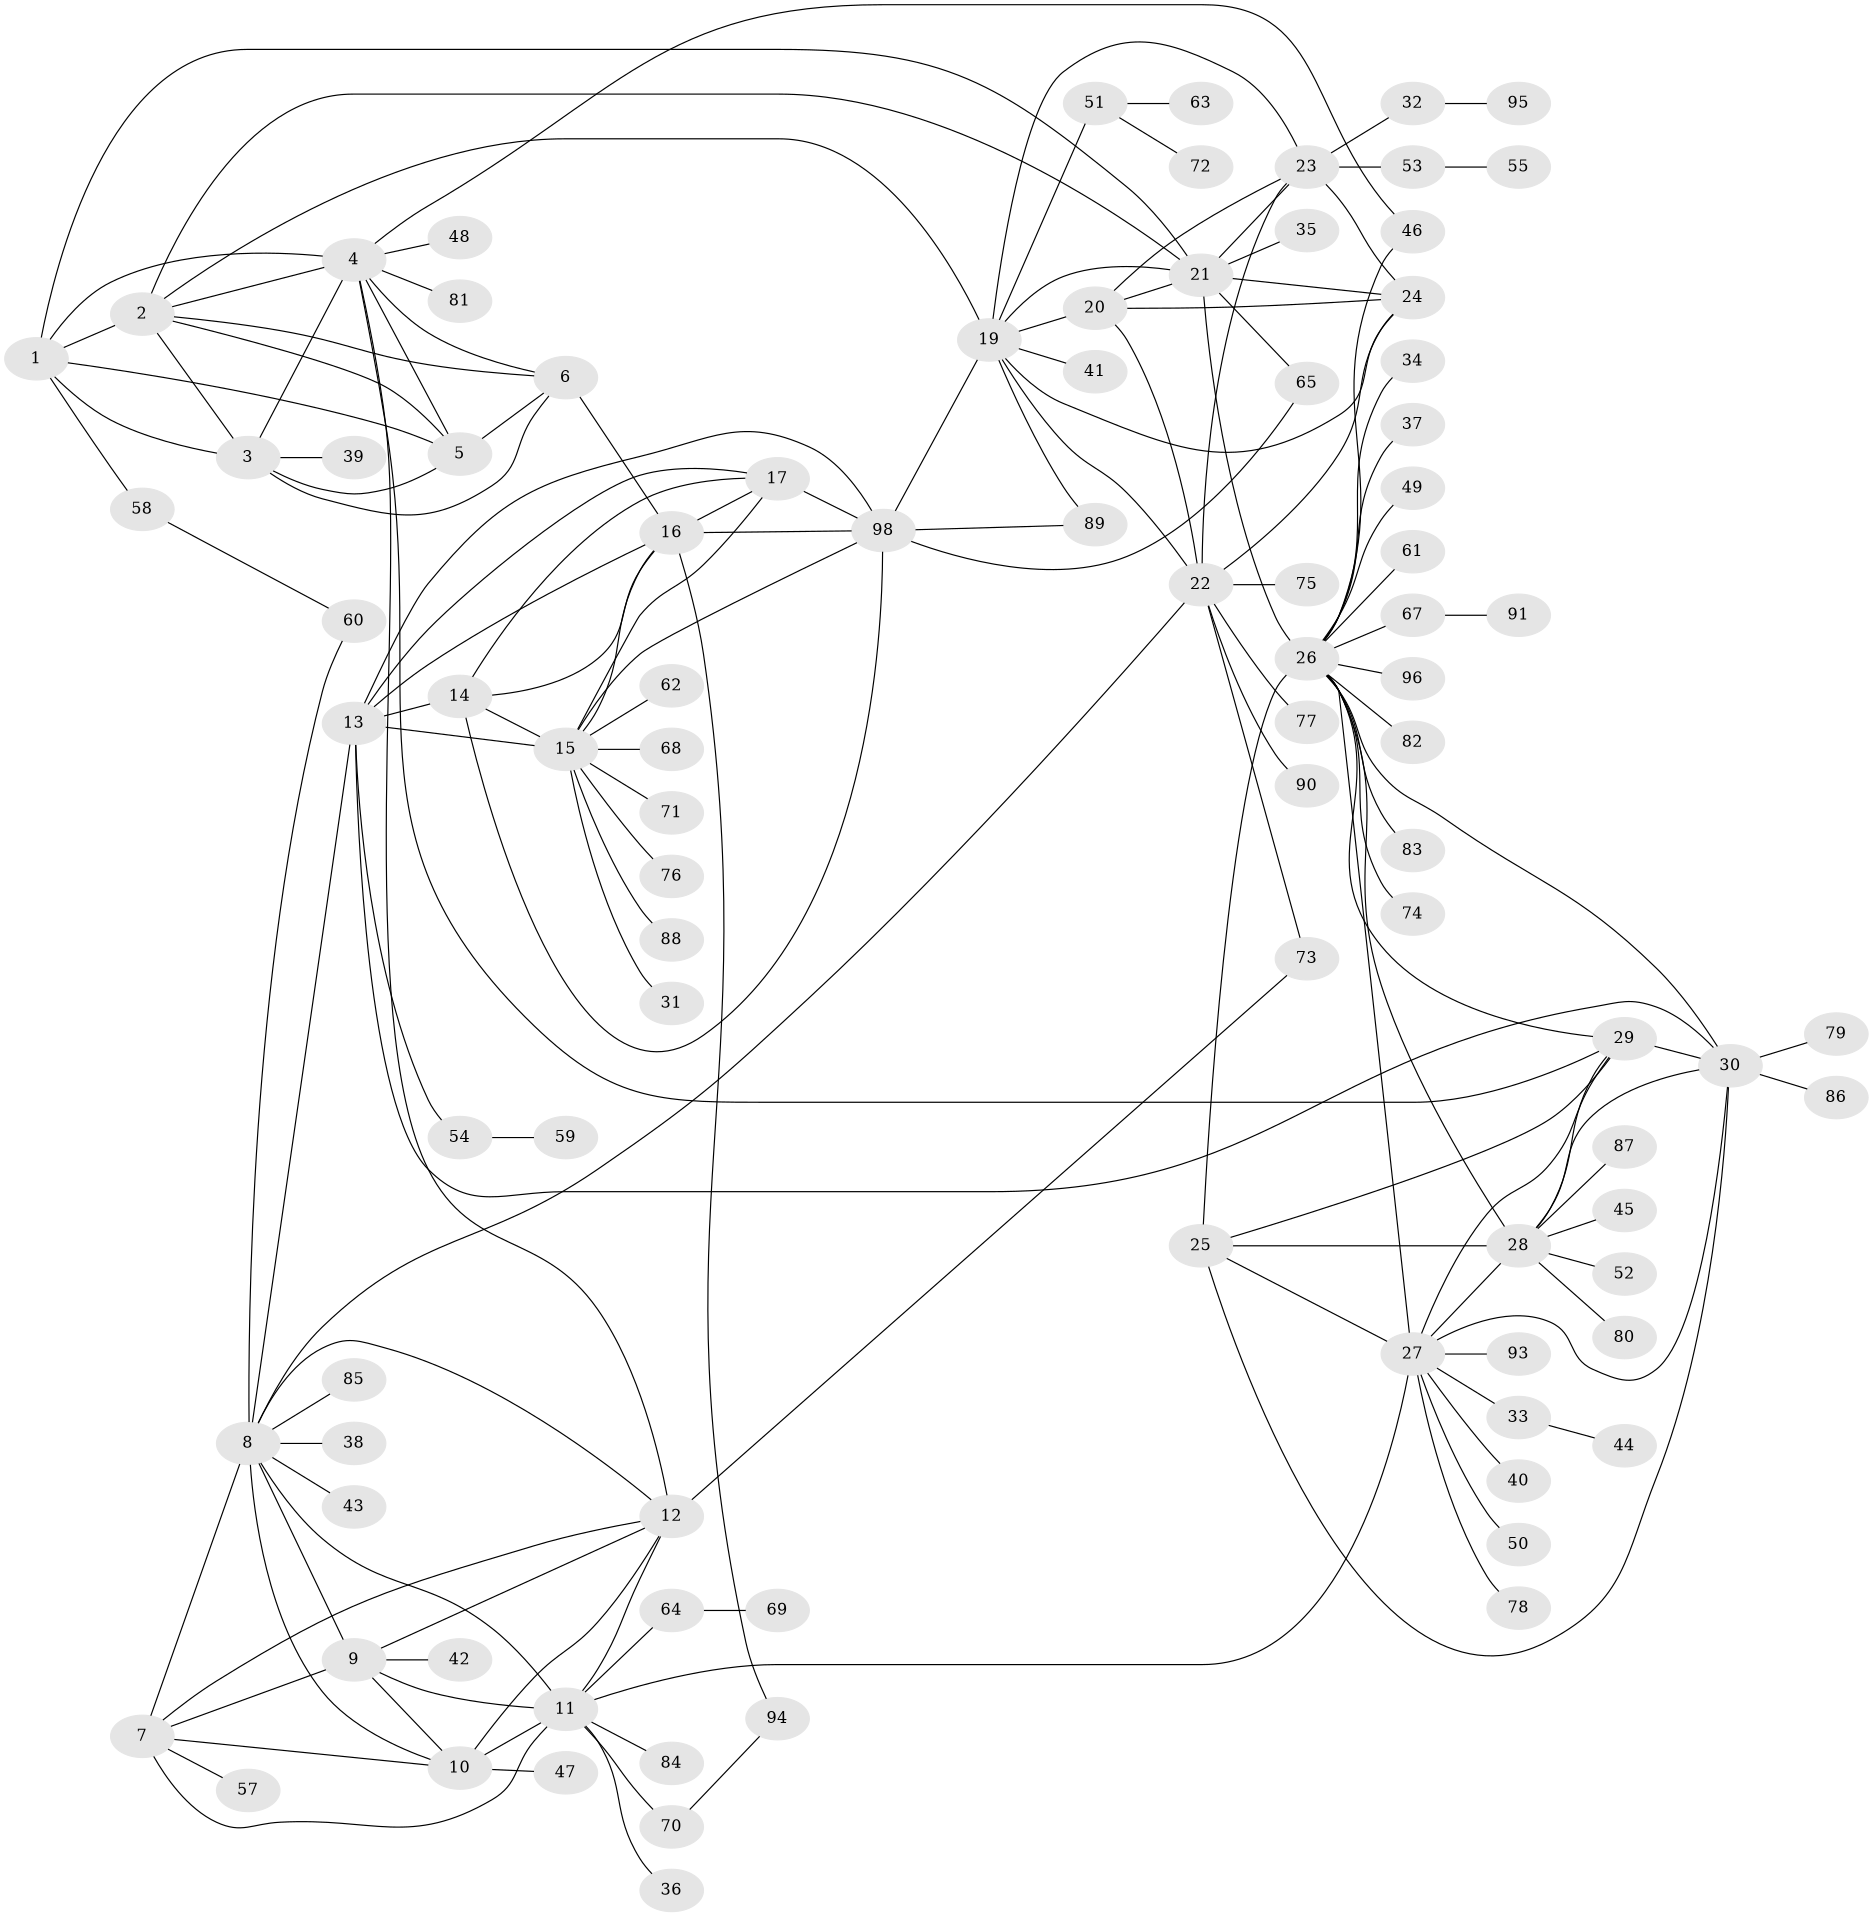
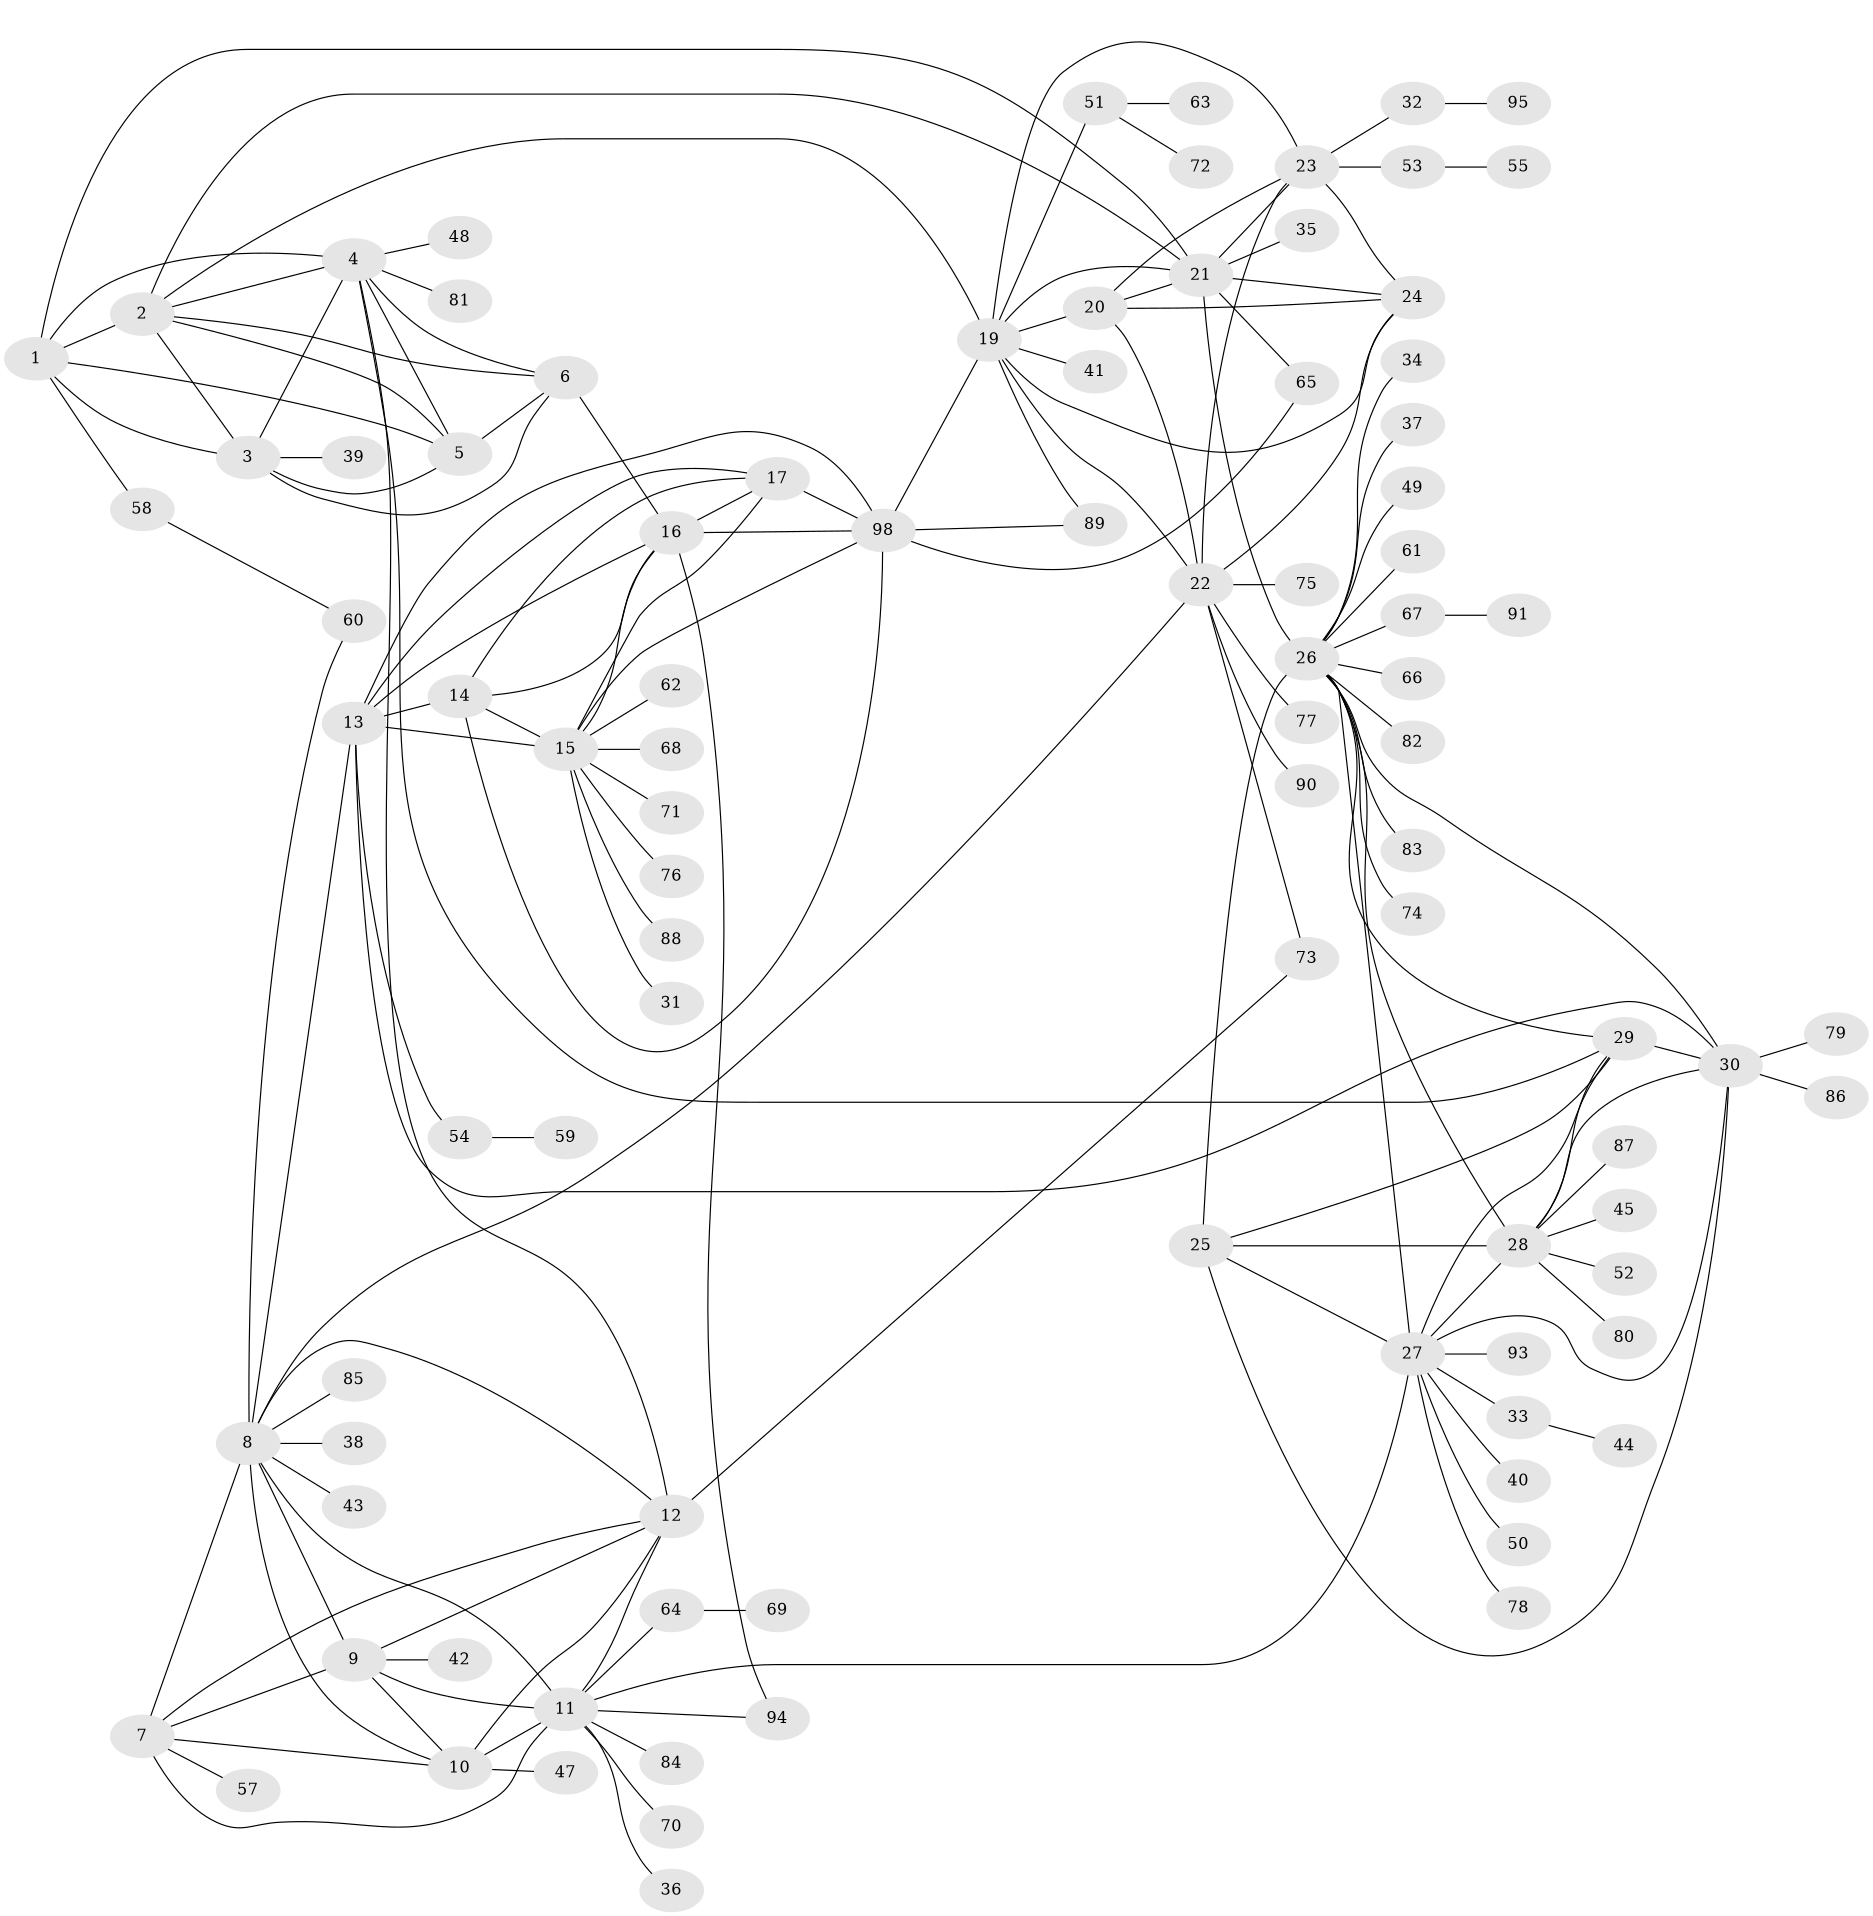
node "46": removed
node "96": label "96" -> "66"
edge "94" -- "70": now "94" -- "11"
